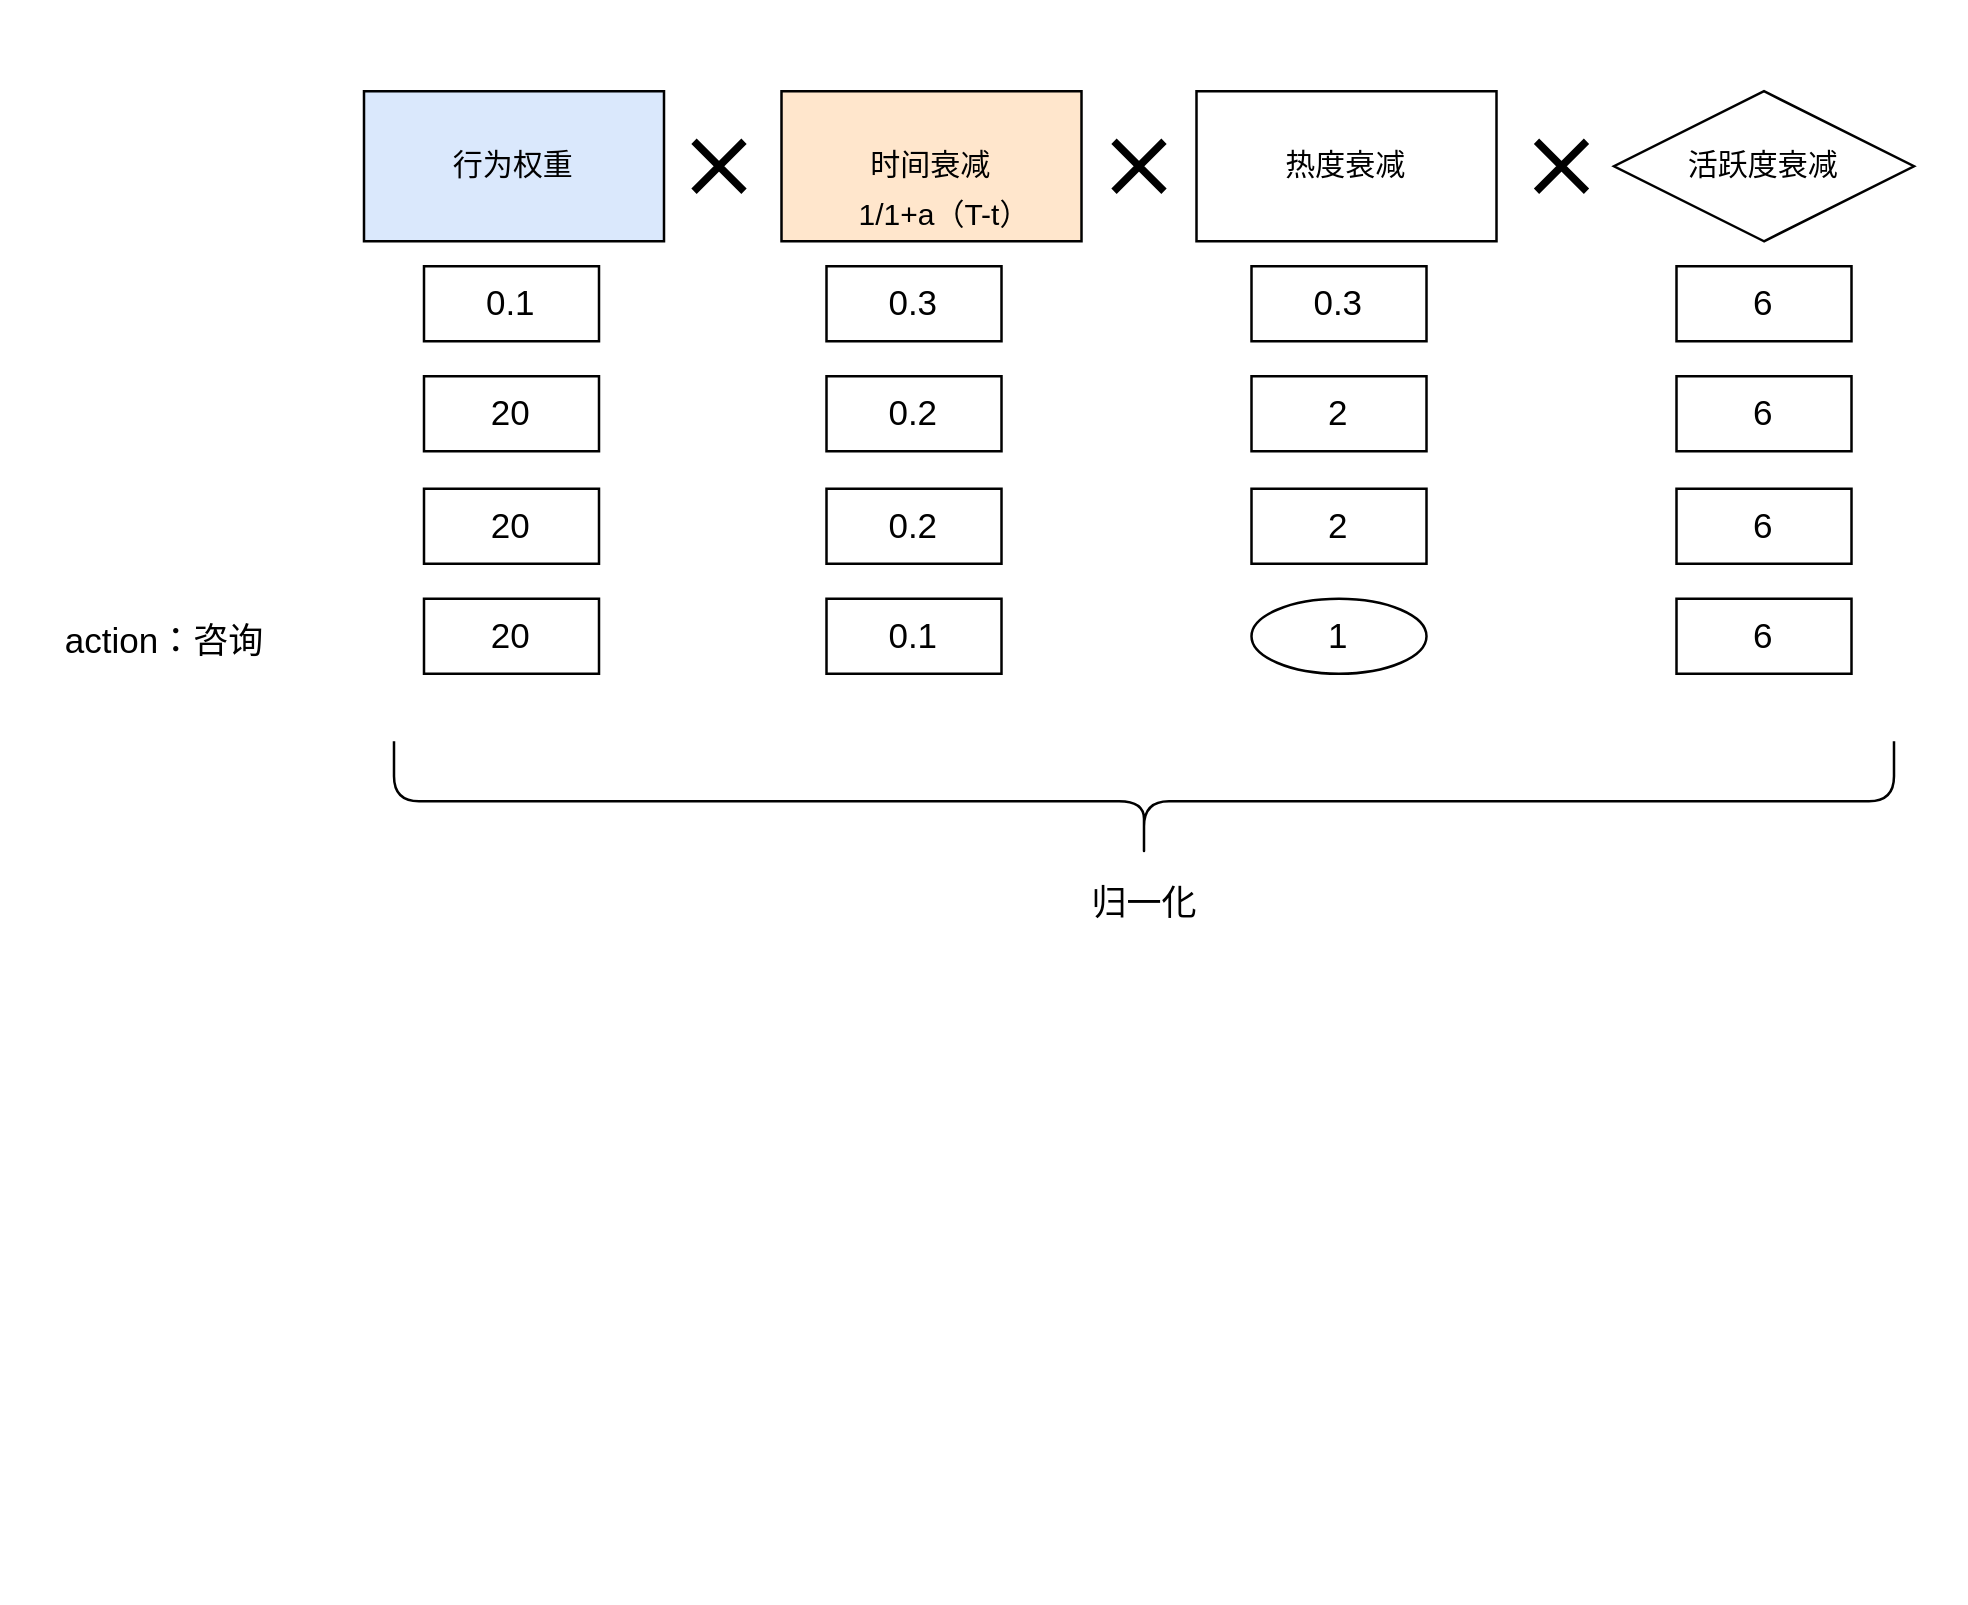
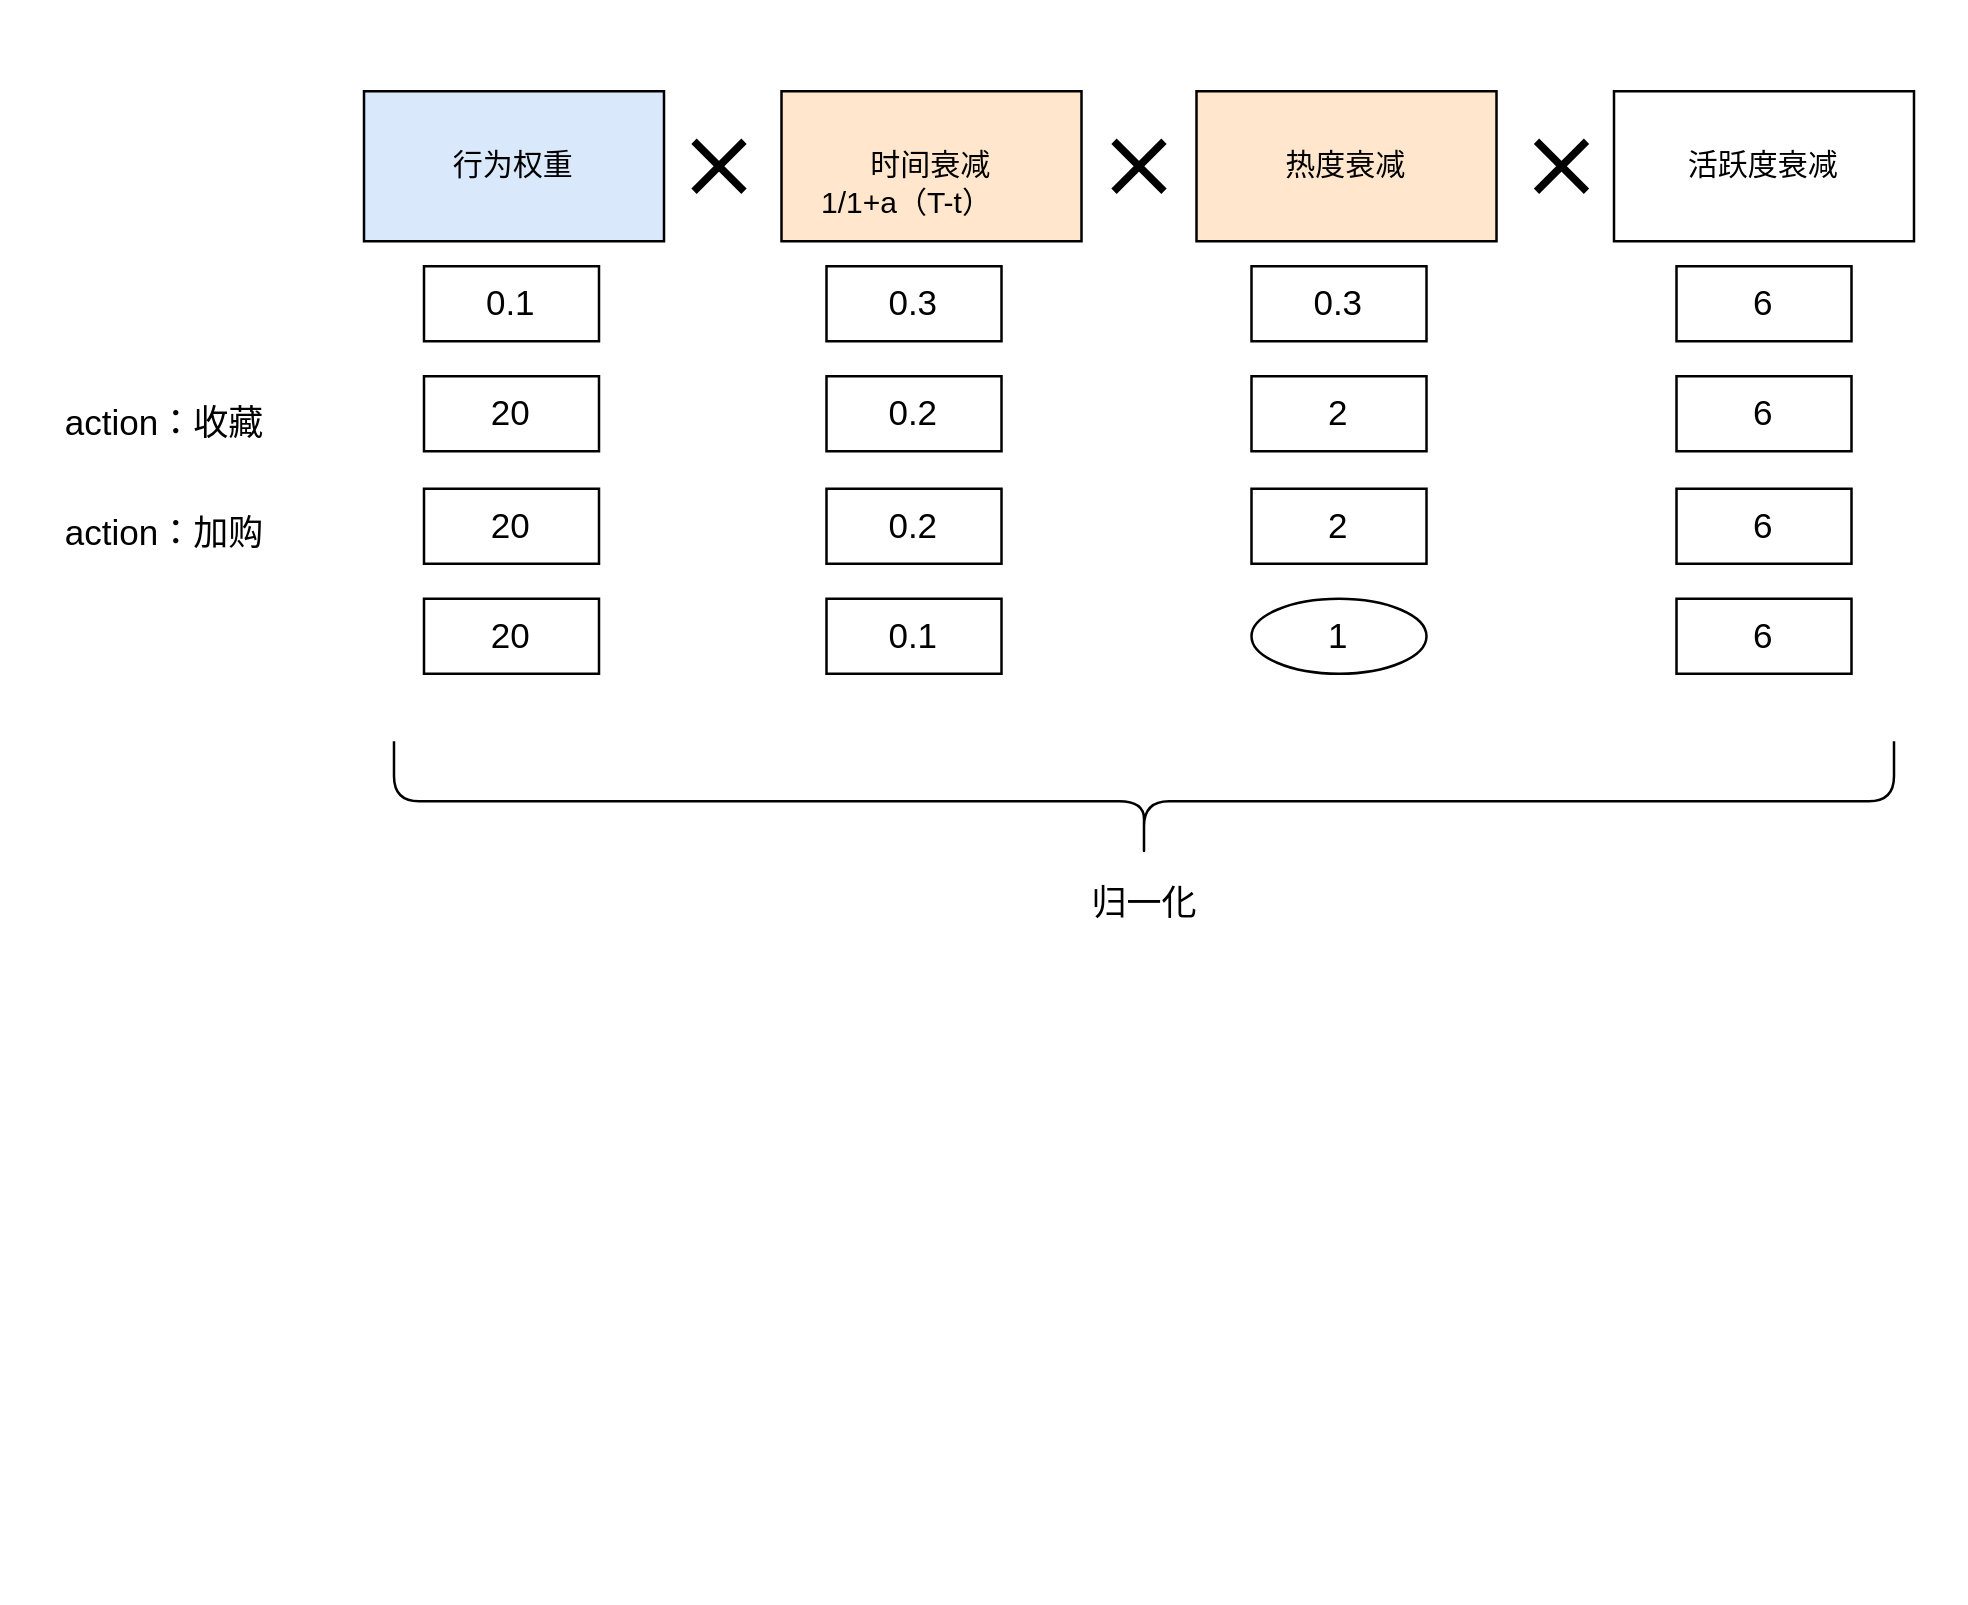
node "热度衰减": fillcolor #ffffff -> #ffe6cc
node "活跃度衰减": shape diamond -> rectangle
node "1/1+a（T-t）": moved (944, 216) -> (906, 204)
node "action：收藏": added
node "action：加购": added
node "action：咨询": removed
